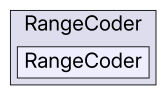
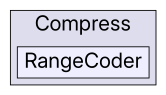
cluster "RangeCoder": label "RangeCoder" -> "Compress"
